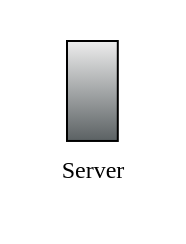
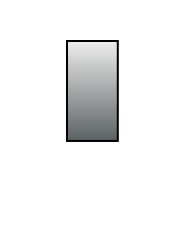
node "Server": removed
